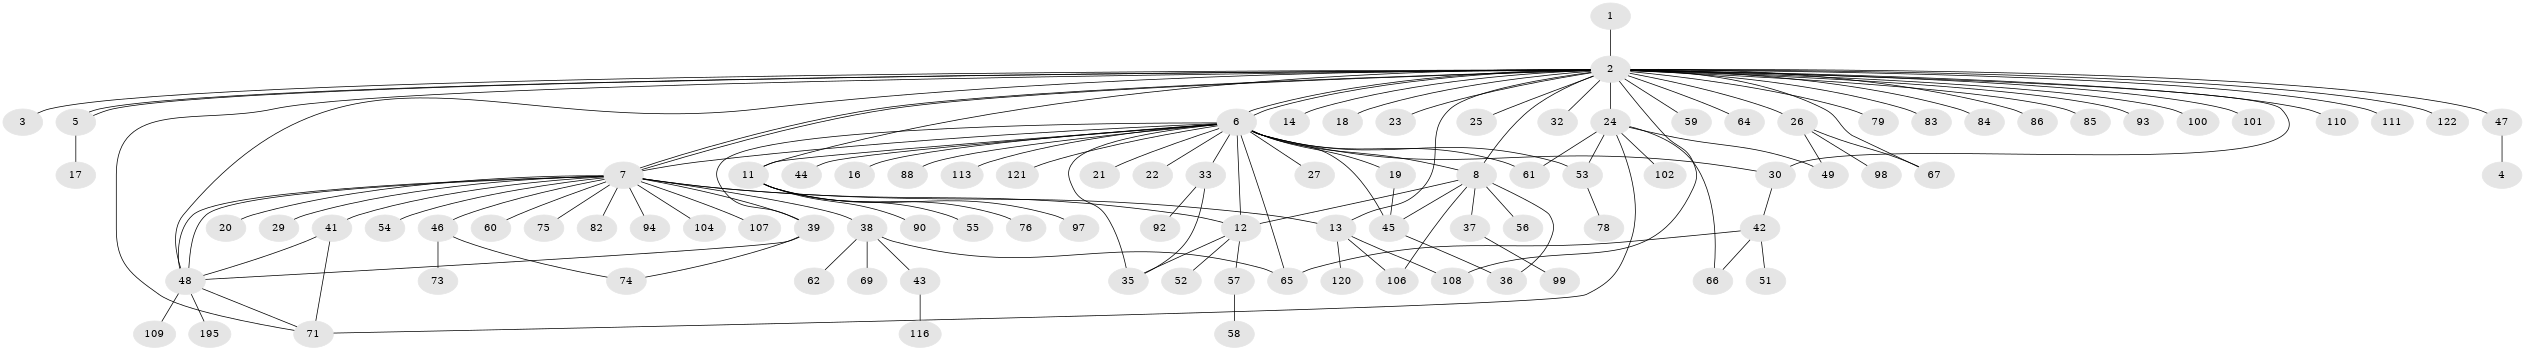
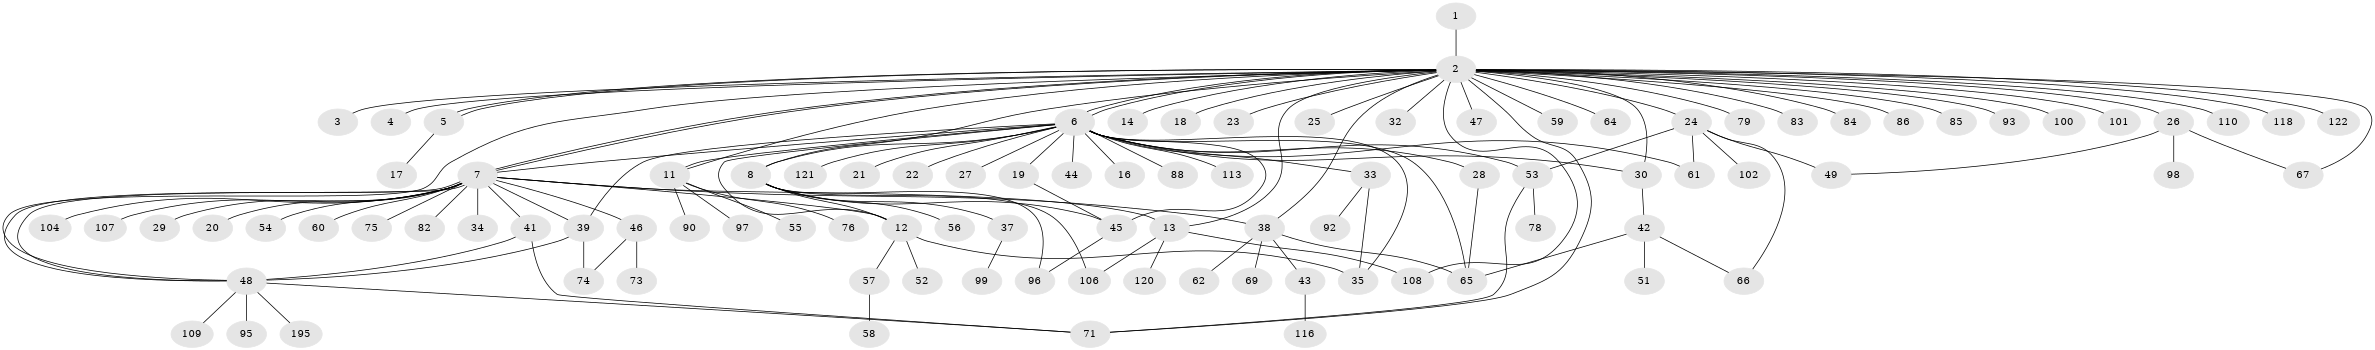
node "111": label "111" -> "118"
edge "2" -- "38": added
edge "47" -- "4": now "2" -- "4"
node "28": added
node "94": label "94" -> "34"
node "36": label "36" -> "96"
edge "24" -- "71": now "53" -- "71"
node "95": added
